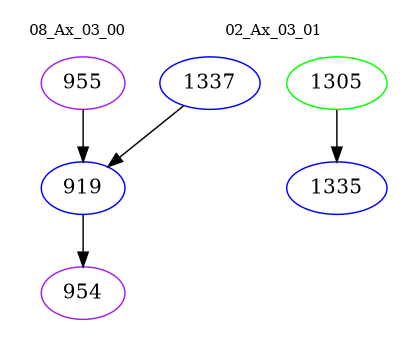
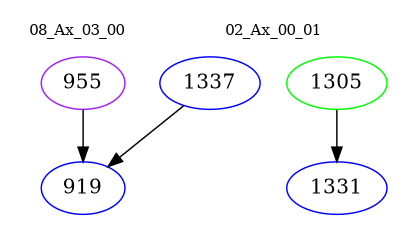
cluster "02_Ax_03_01": label "02_Ax_03_01" -> "02_Ax_00_01"
node "1335": label "1335" -> "1331"
node "954": removed
